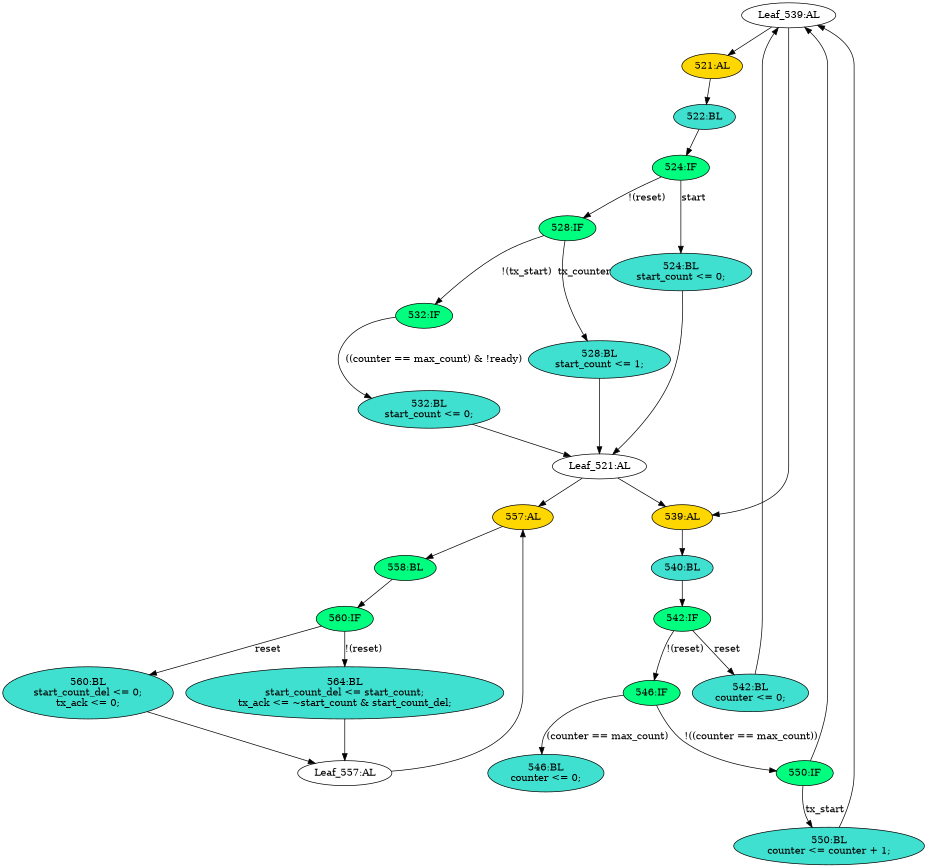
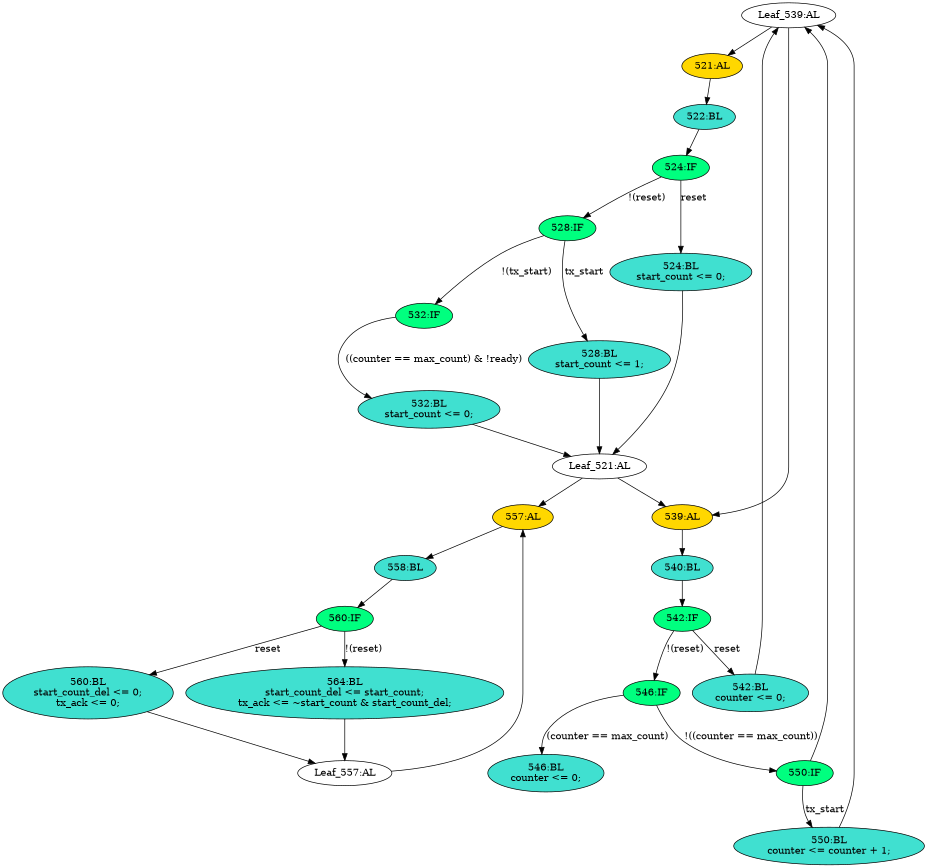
edge "524:IF" -> "524:BL start_count <= 0;": label "start" -> "reset"
edge "528:IF" -> "528:BL start_count <= 1;": label "tx_counter" -> "tx_start"
node "558:BL": fillcolor springgreen -> turquoise
